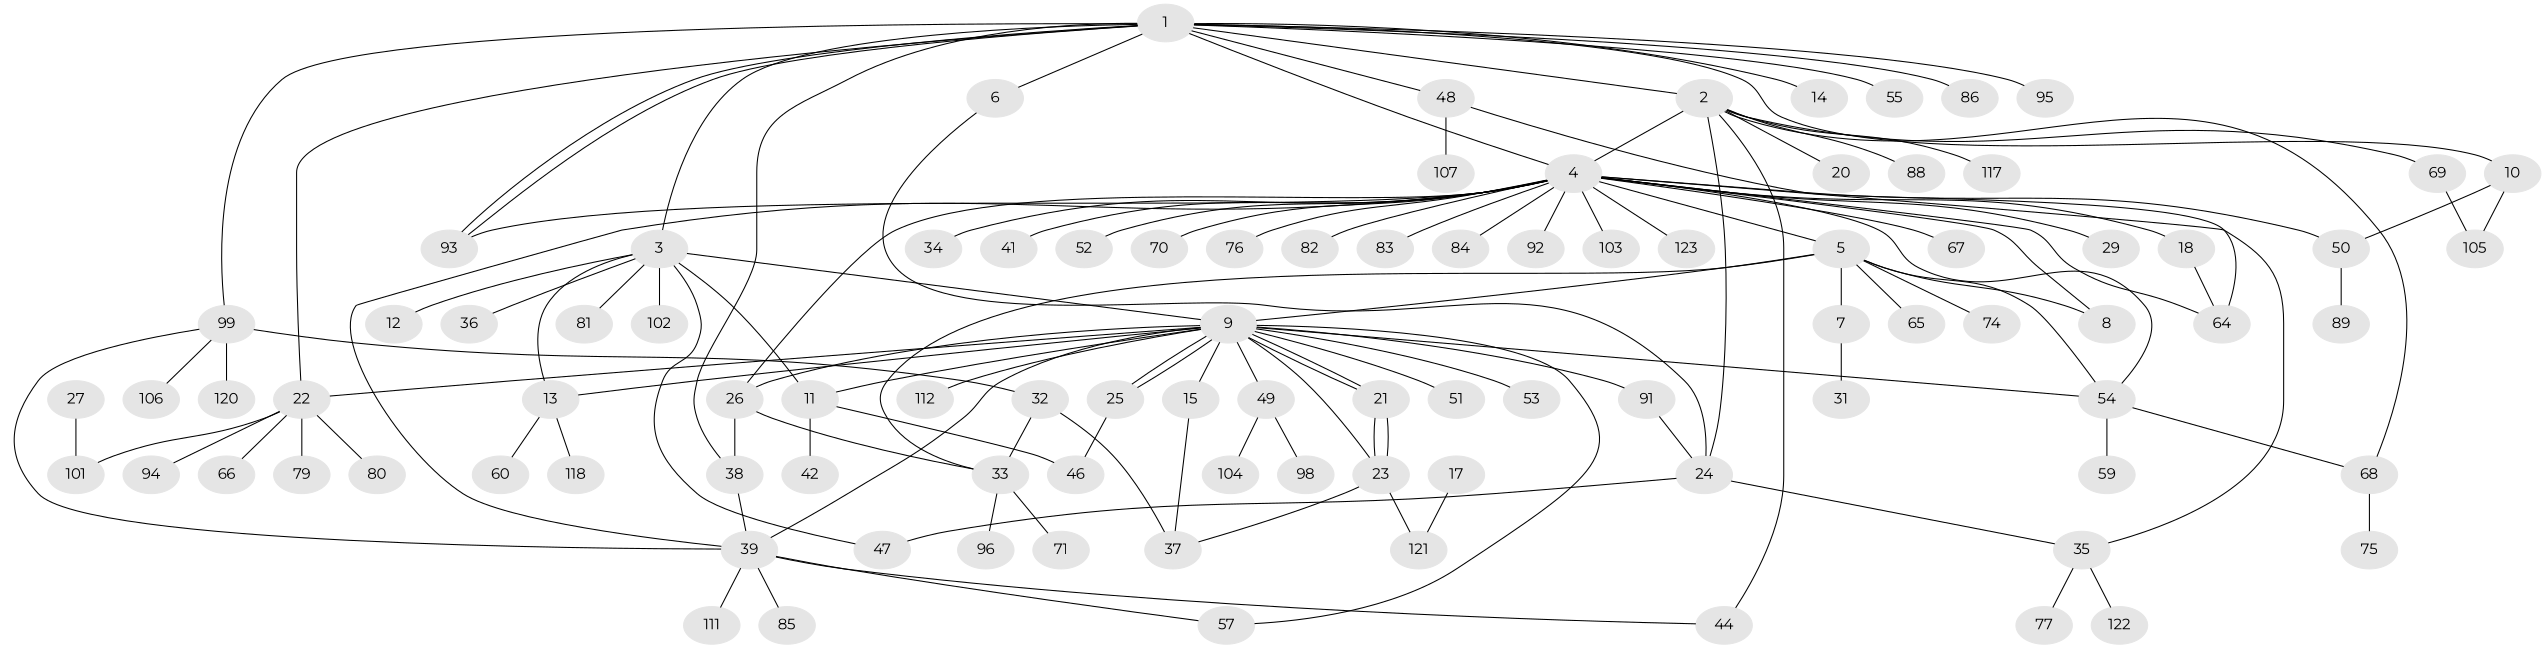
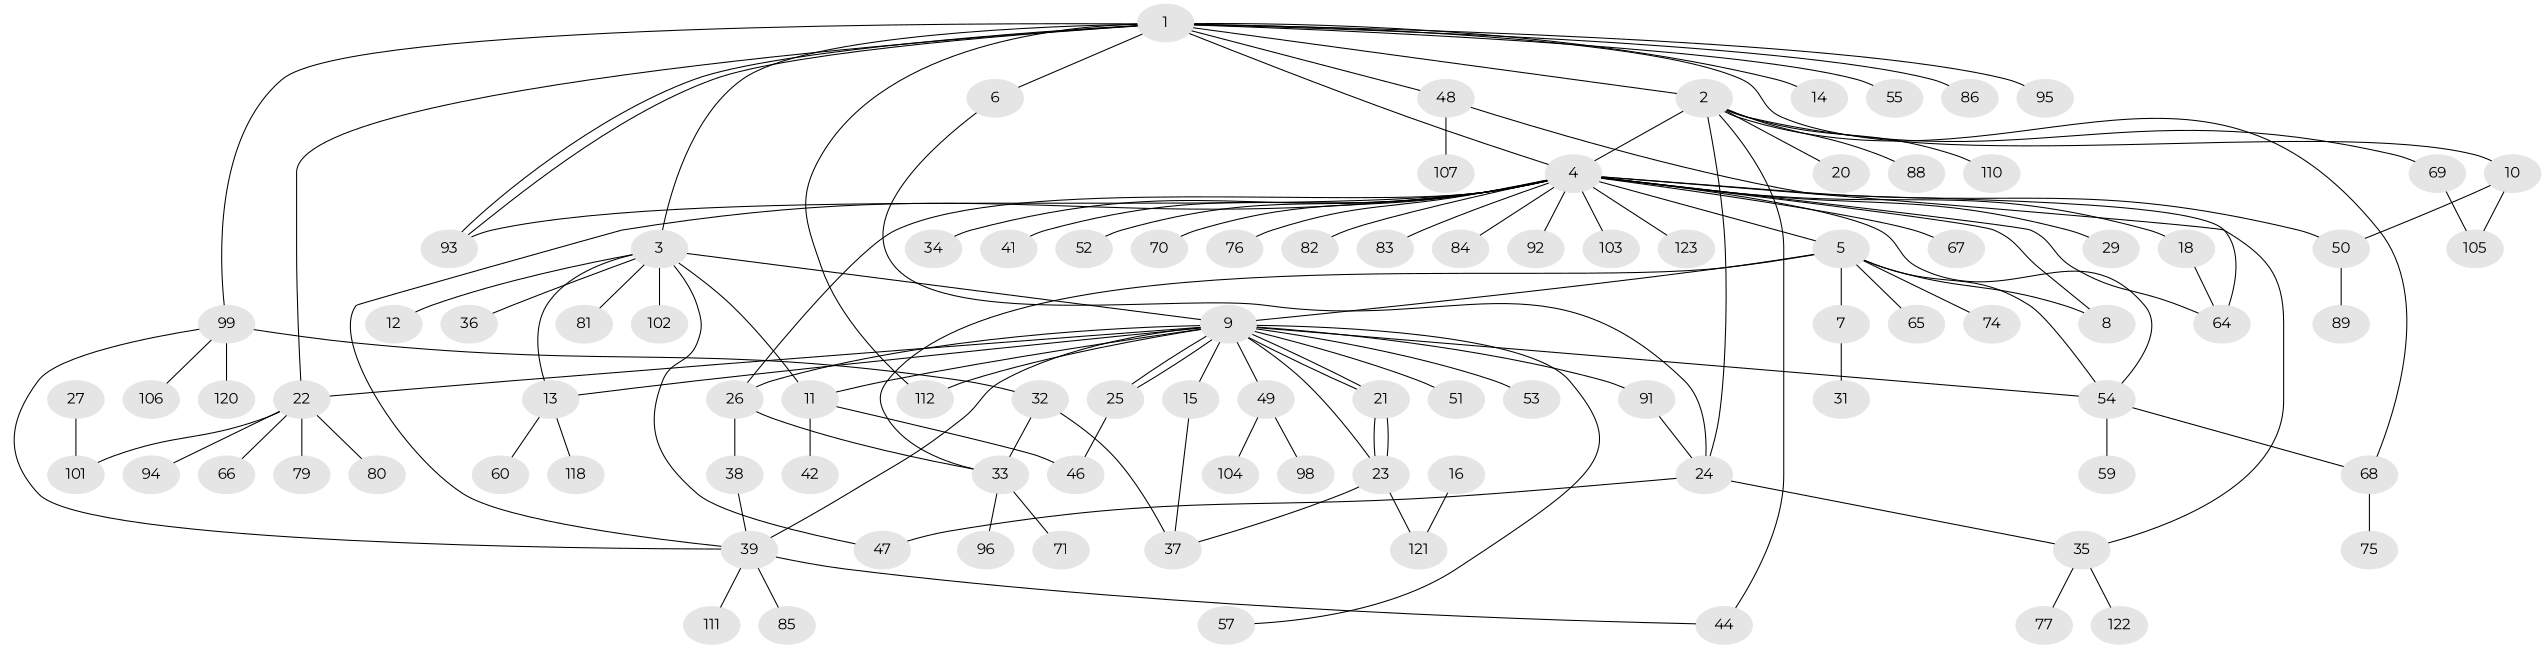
edge "1" -- "38": now "1" -- "112"
node "117": label "117" -> "110"
node "17": label "17" -> "16"
edge "39" -- "57": removed
